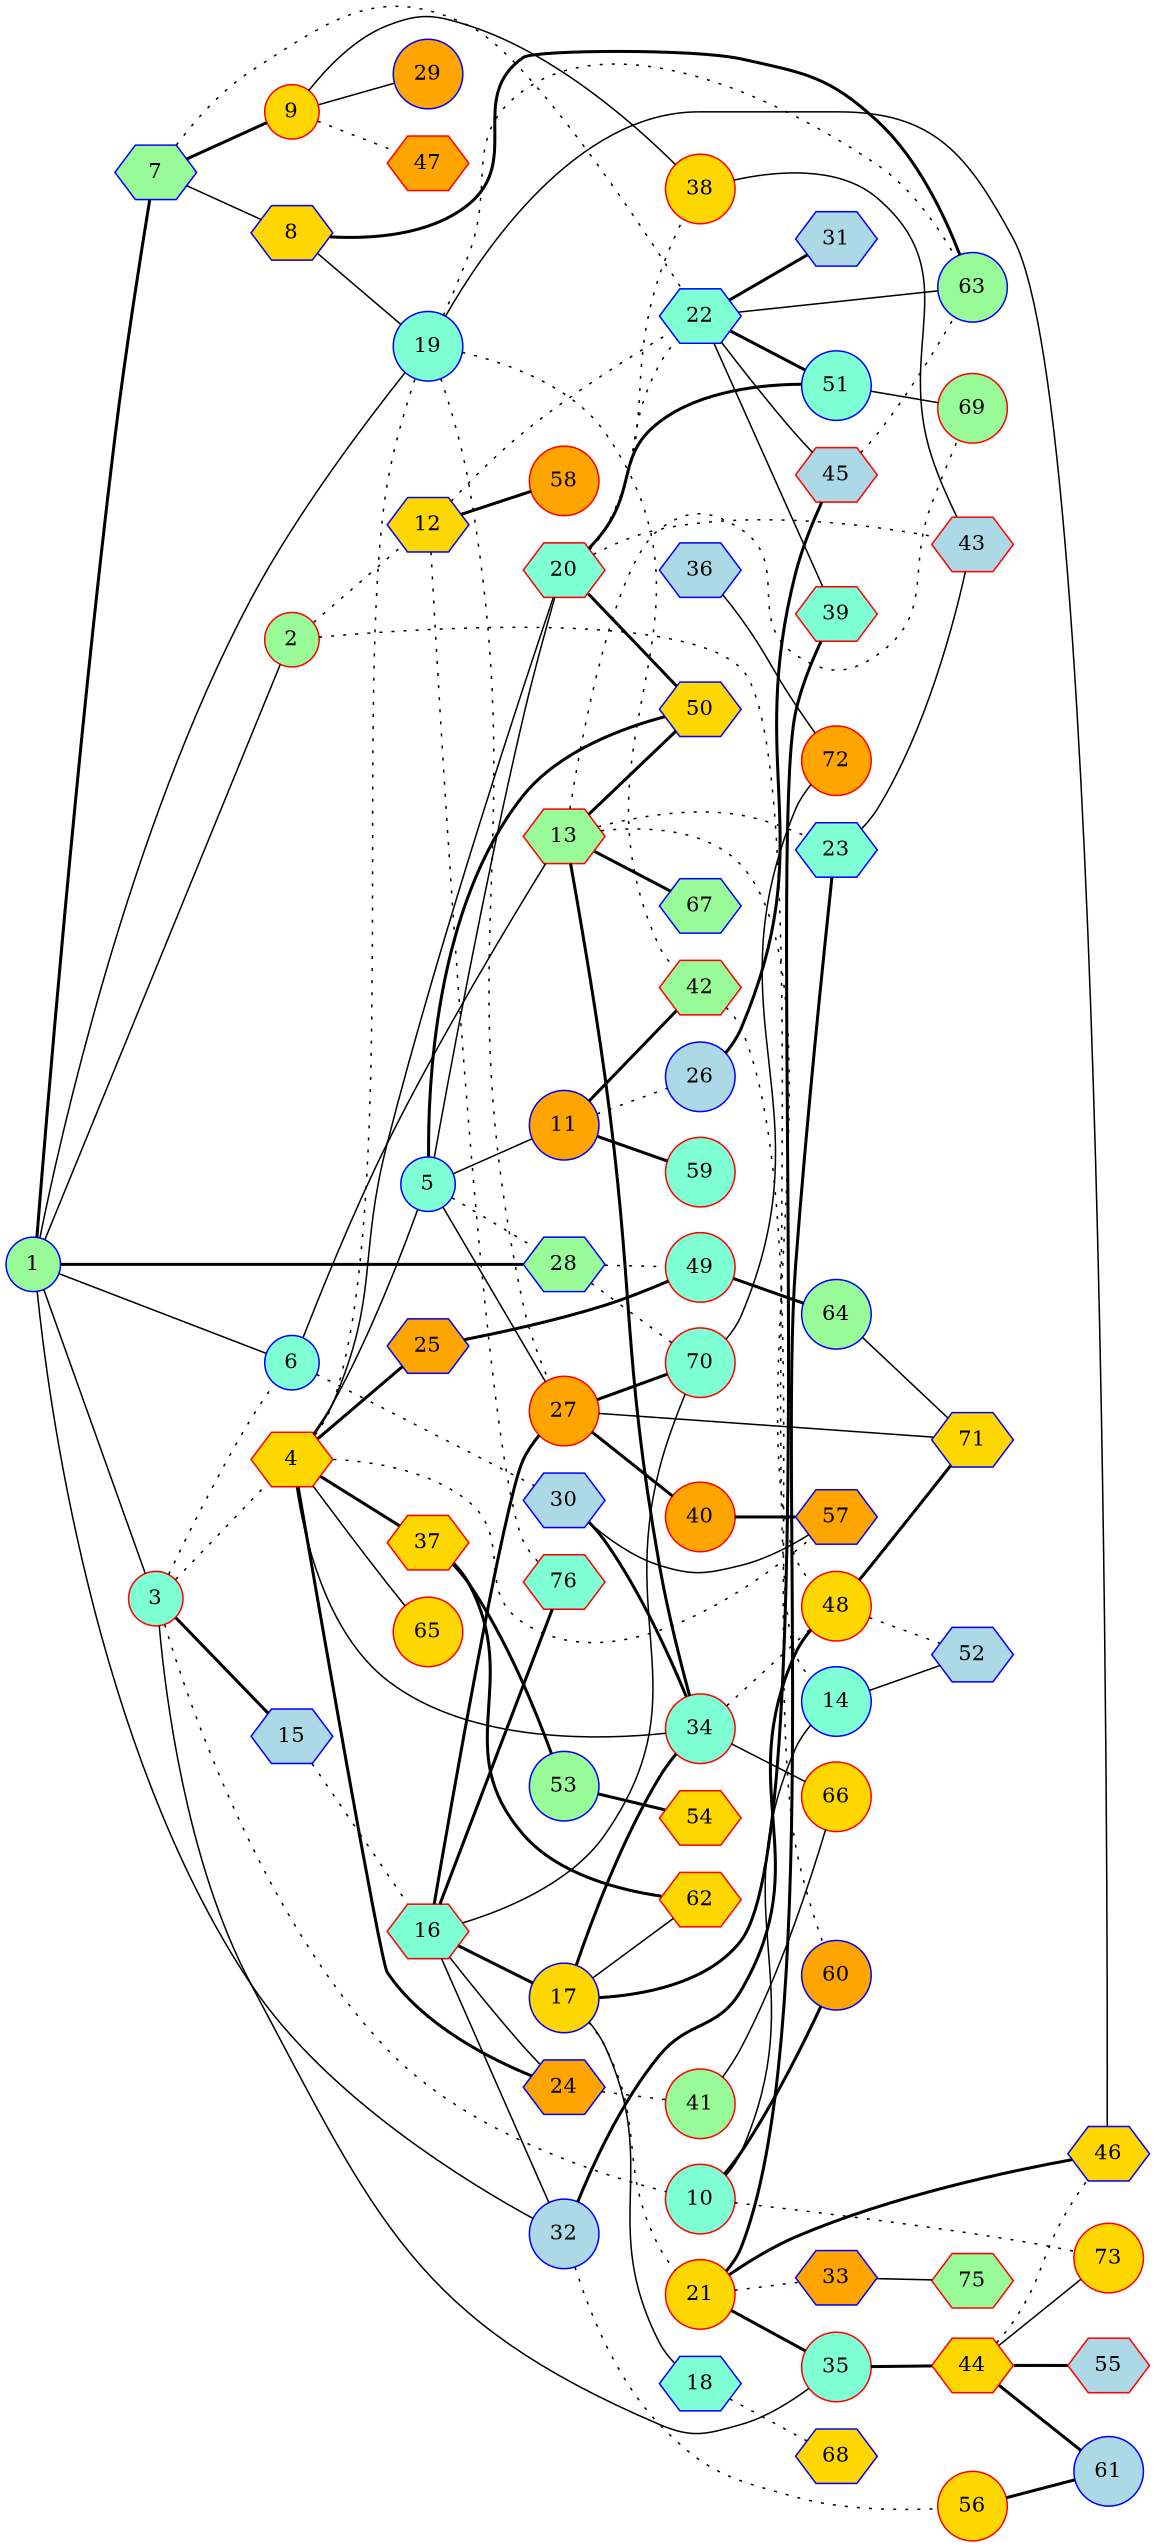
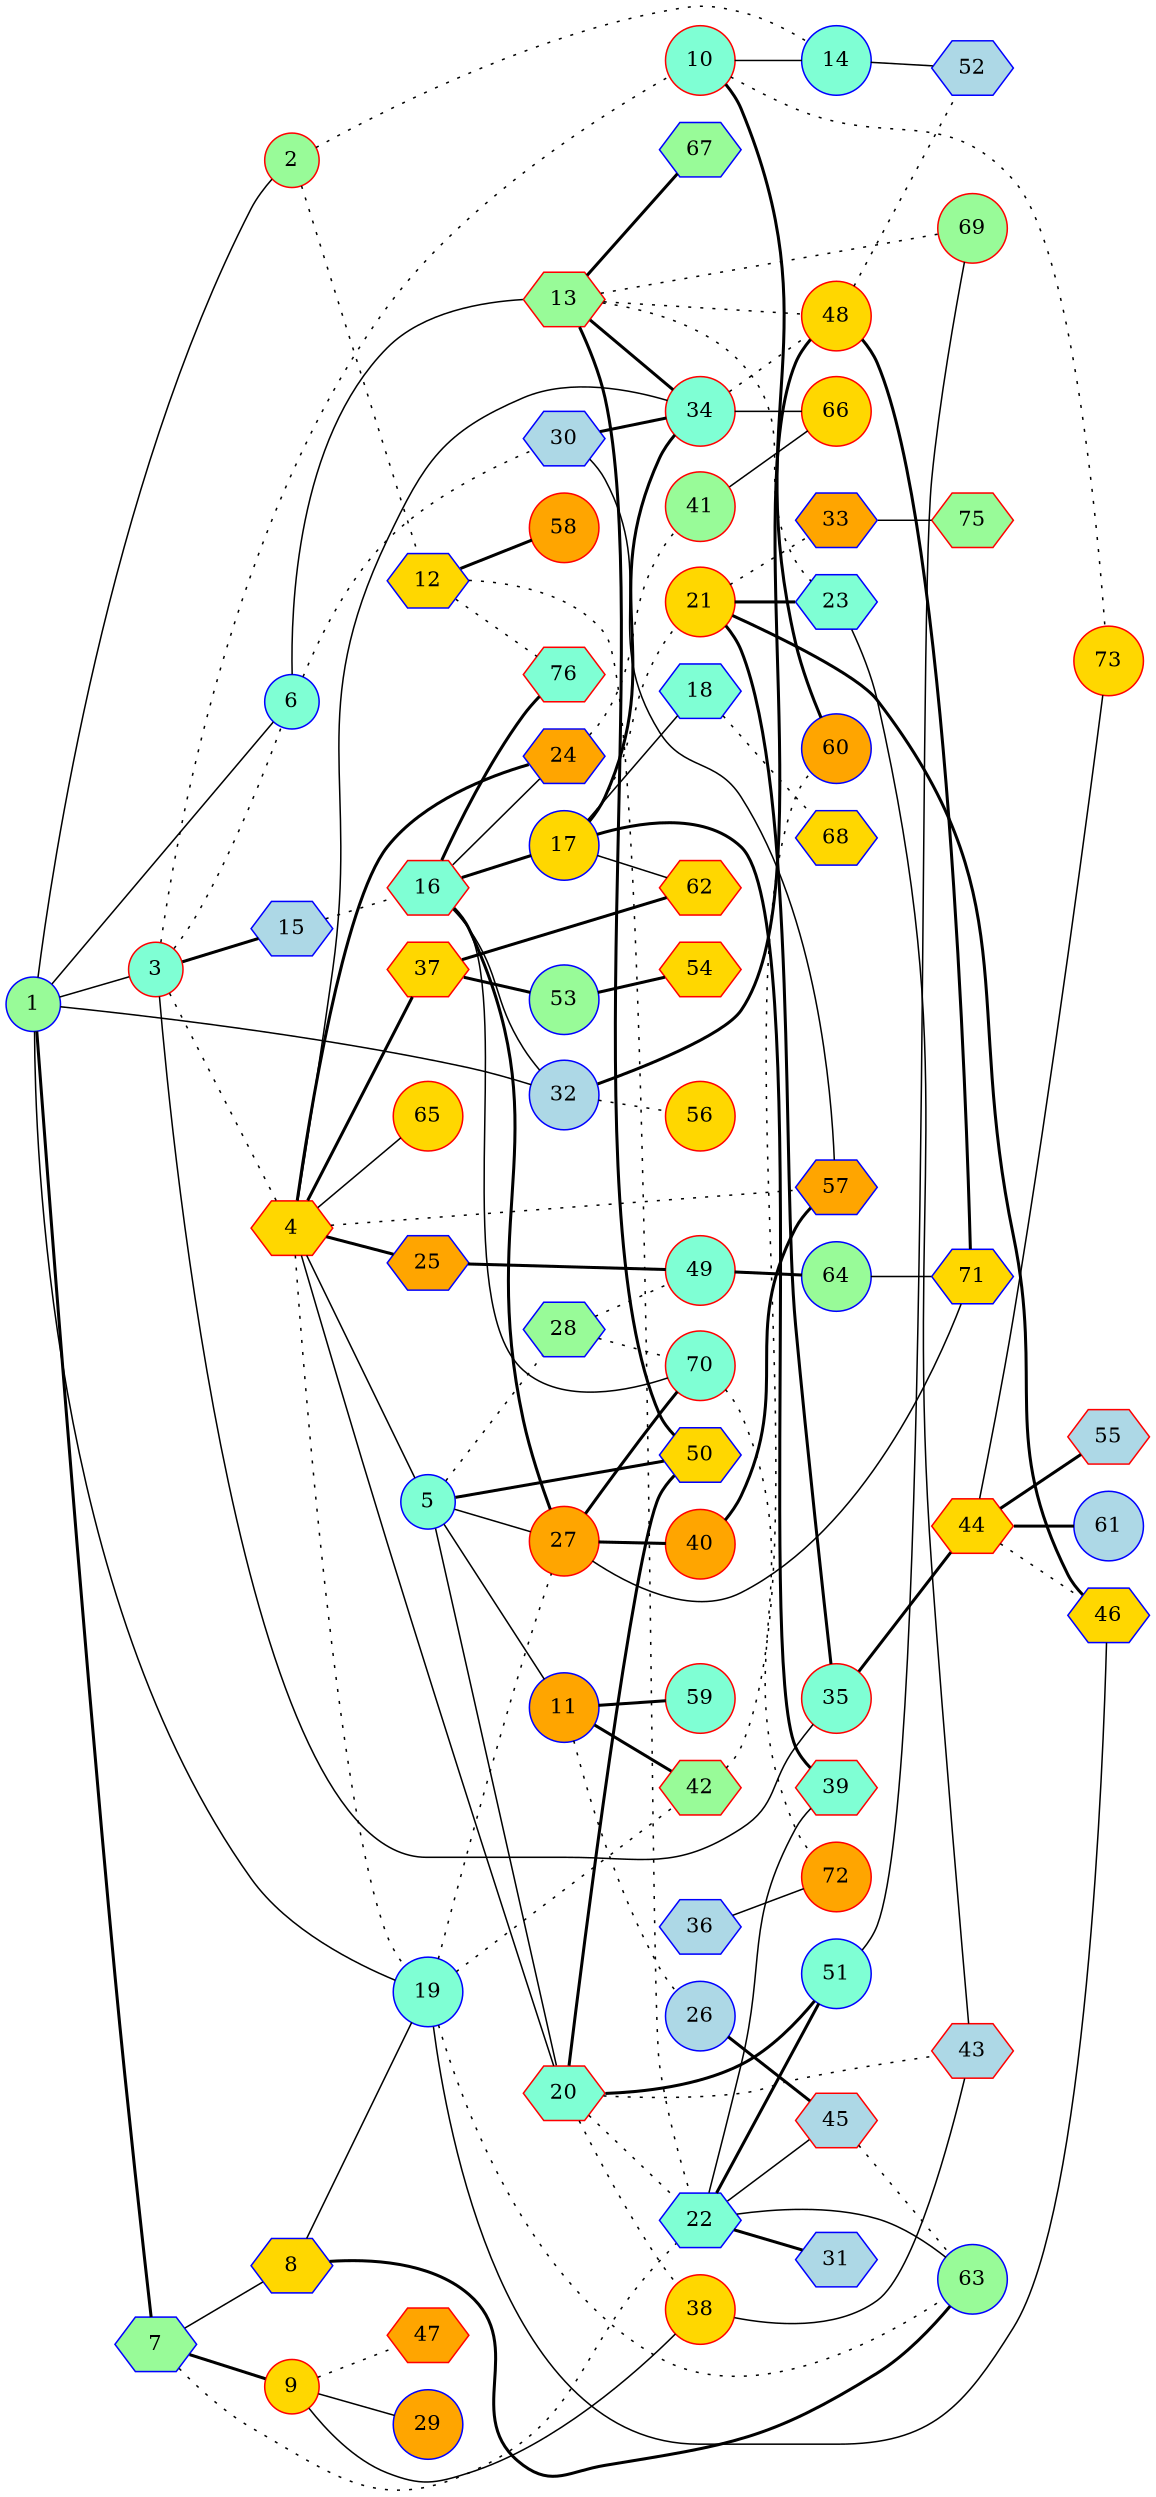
edge "72" -- "70": style solid -> dotted
edge "1" -- "28": removed
edge "61" -- "56": removed
